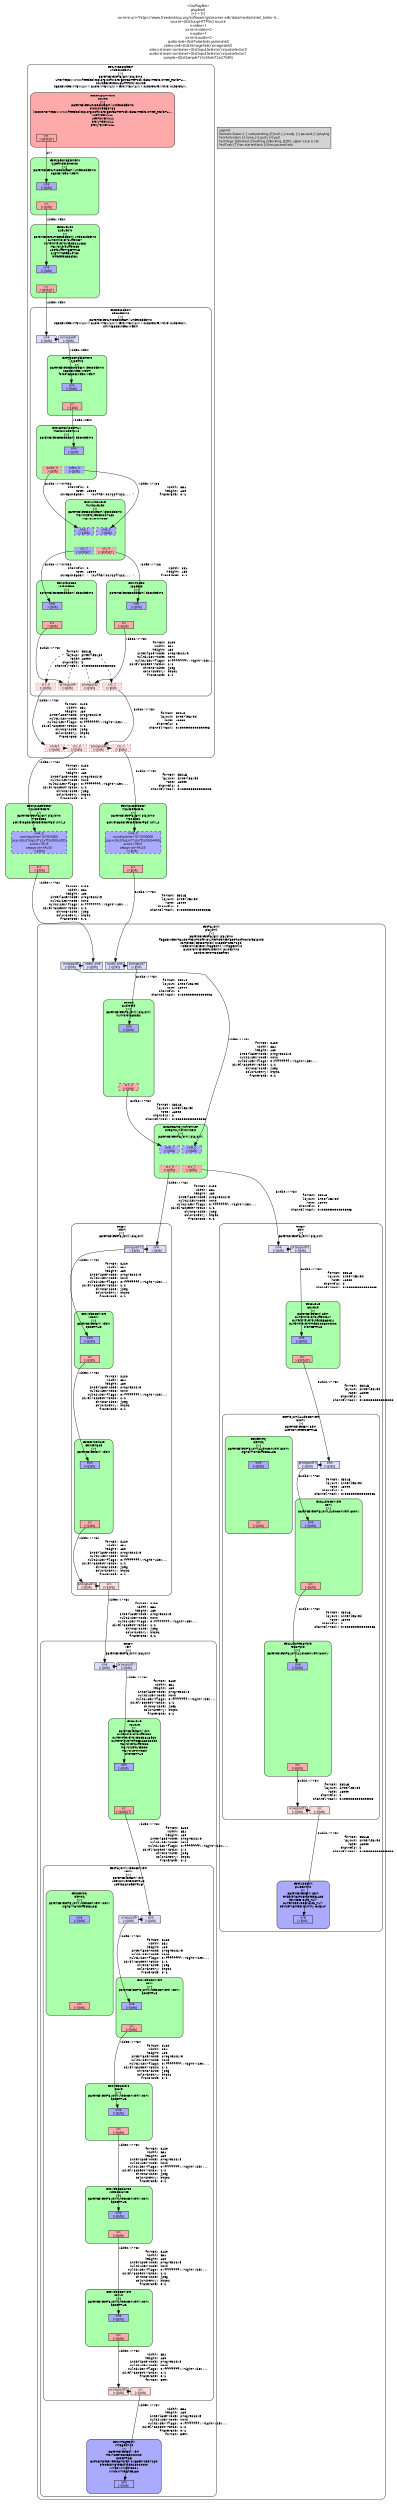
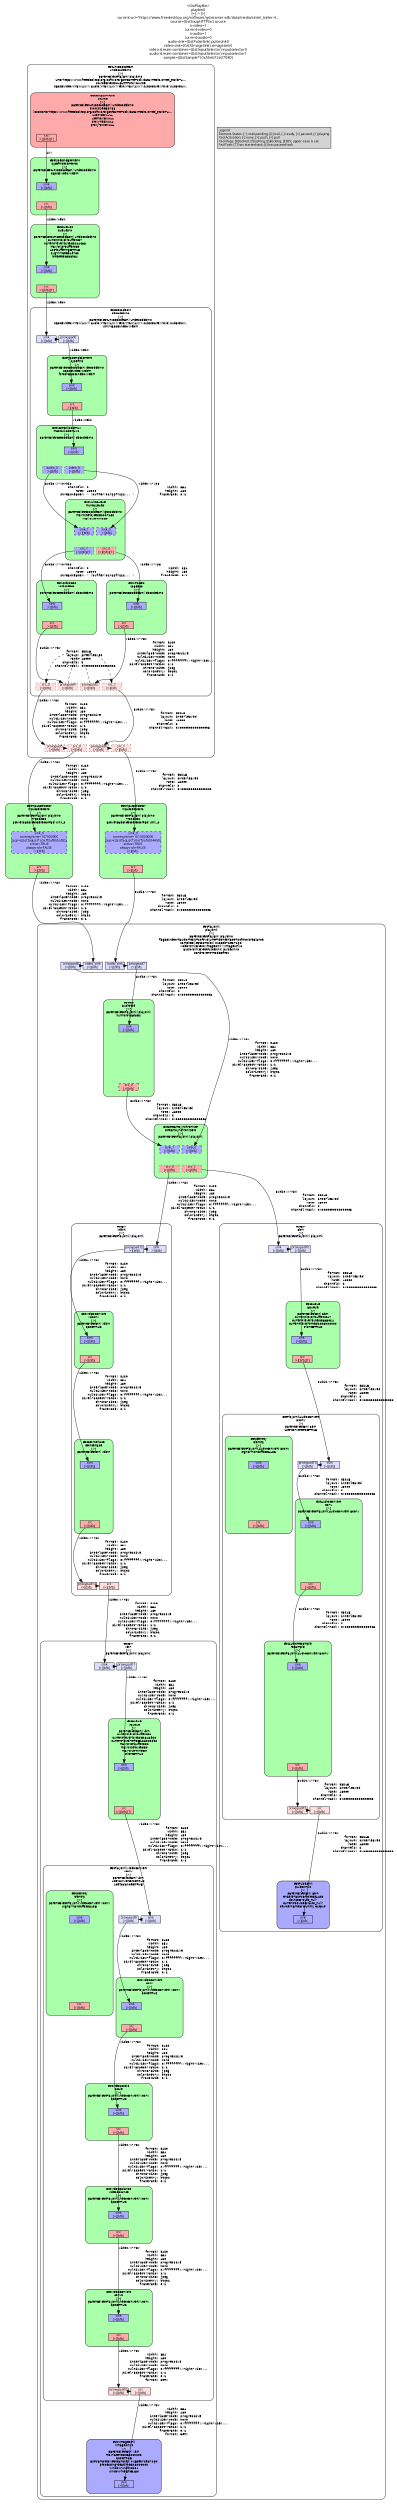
node "audio_0 [>][bfb]": fillcolor #ffaaaa -> #aaaaff
node "none5 [>][bfb]": label "none5 [>][bfb]" -> "proxypad5 [>][bfb]"
